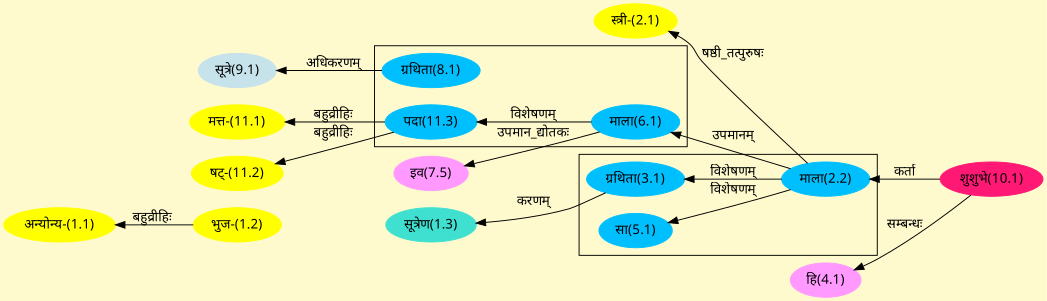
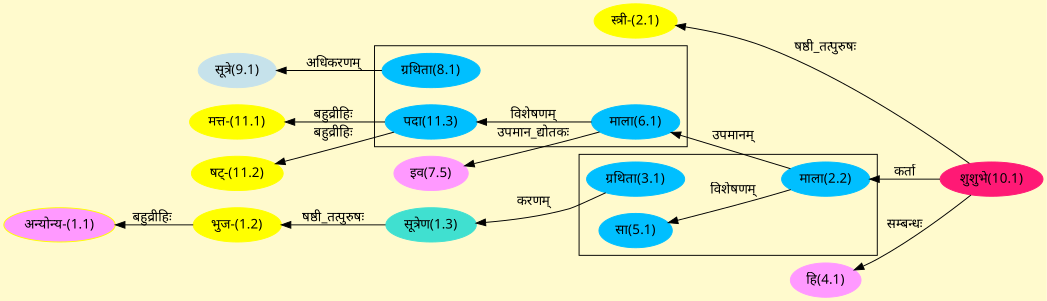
edge "माला(2.2)" -> "स्त्री-(2.1)": now "शुशुभे(10.1)" -> "स्त्री-(2.1)"
edge "माला(2.2)" -> "ग्रथिता(3.1)": removed, label "विशेषणम्"
node "अन्योन्य-(1.1)": fillcolor #ffff00 -> #ff99ff
edge "सूत्रेण(1.3)" -> "भुज-(1.2)": added, label "षष्ठी_तत्पुरुषः"
